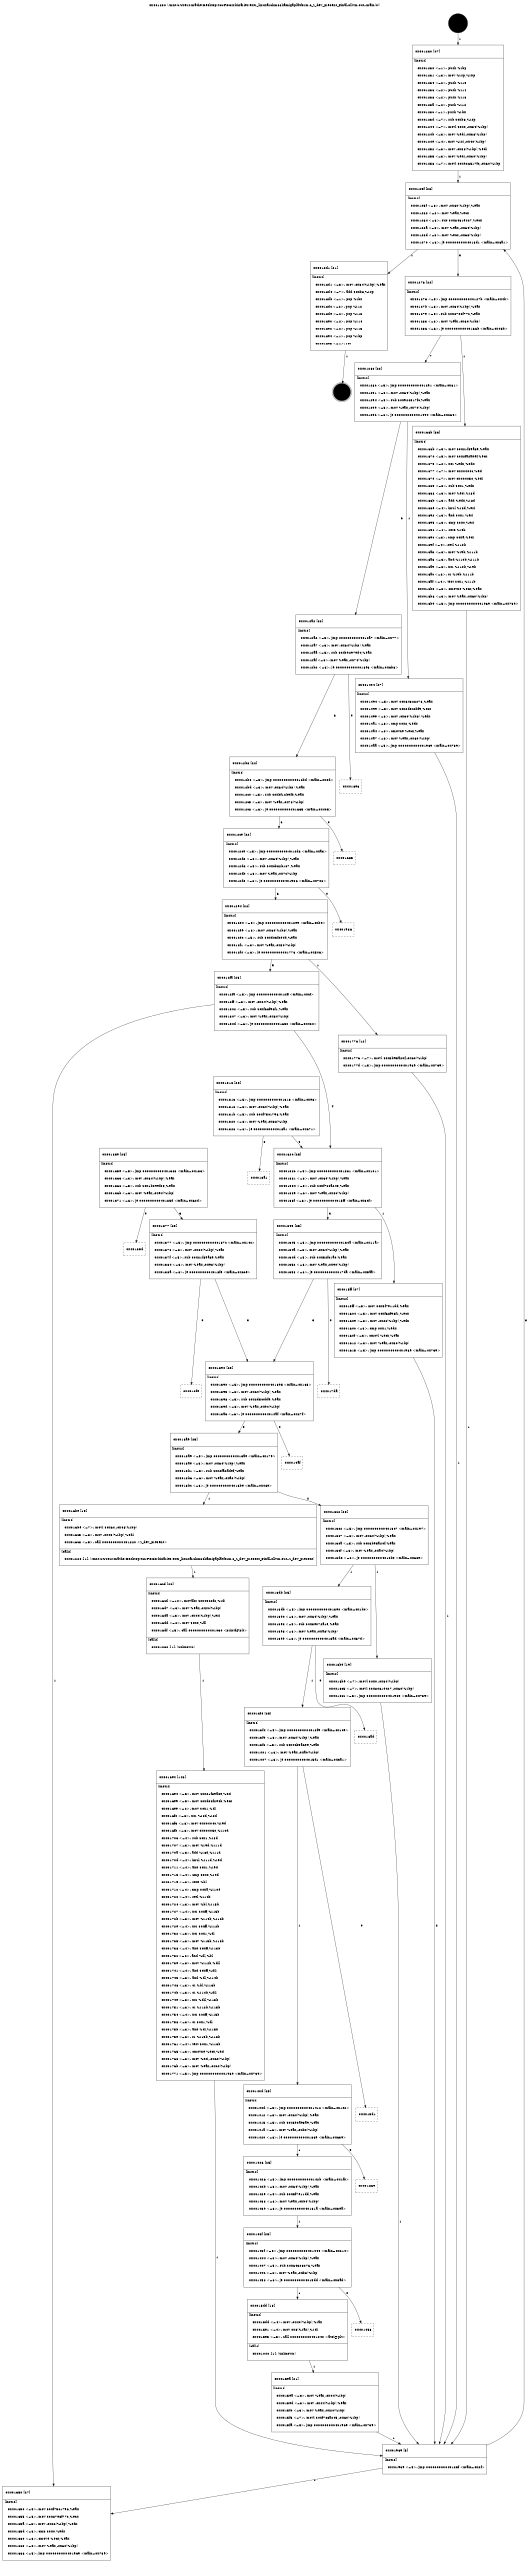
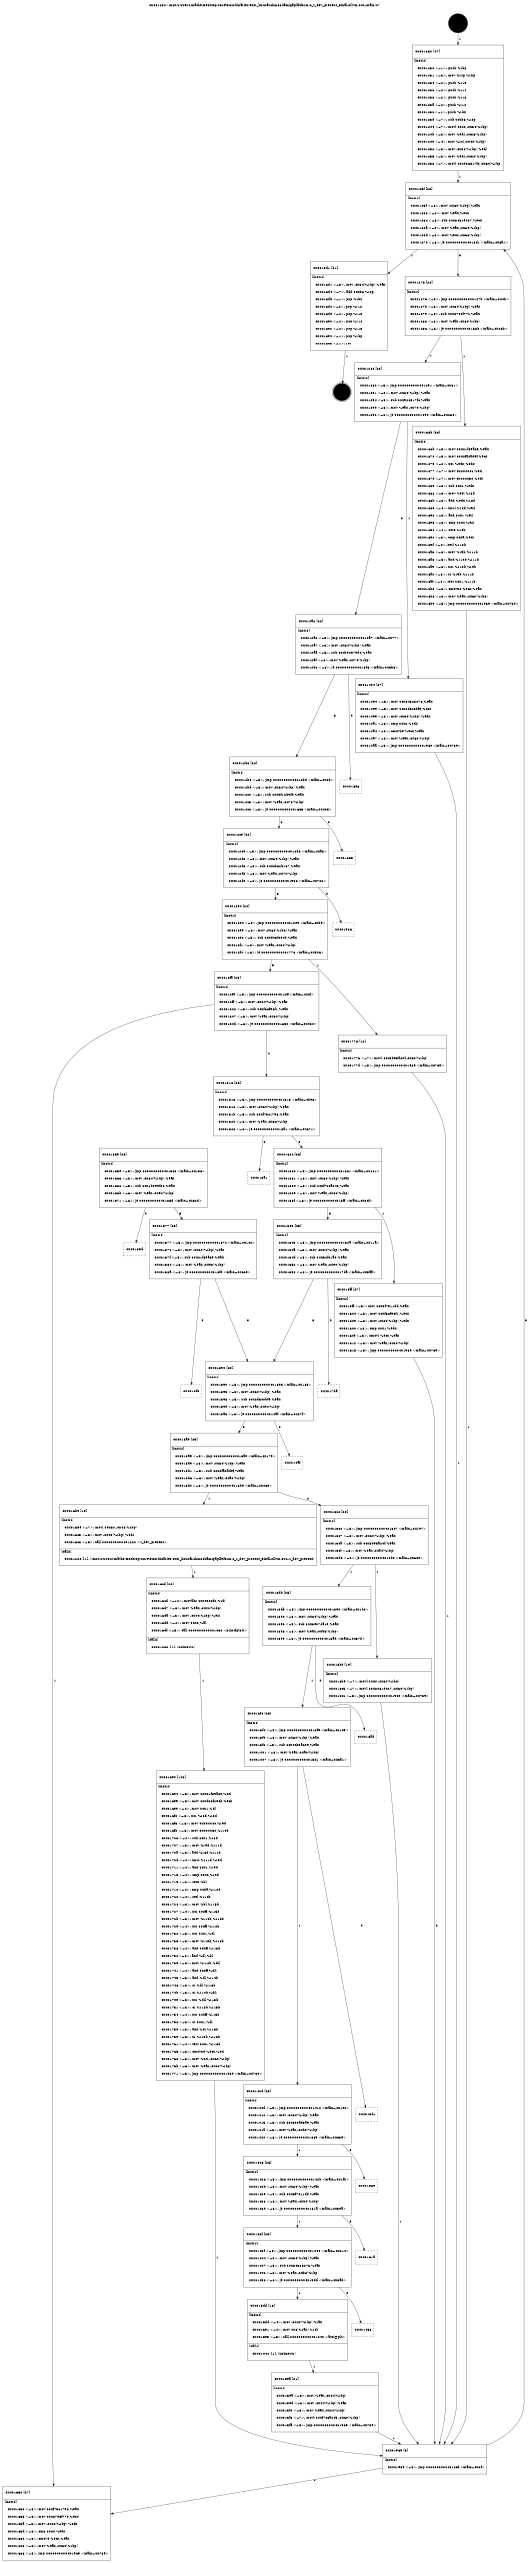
edge "0x4012fa [25]" -> "0x40132c [25]": now "0x4012fa [25]" -> "0x401313 [25]"
node "0x40161a": added
